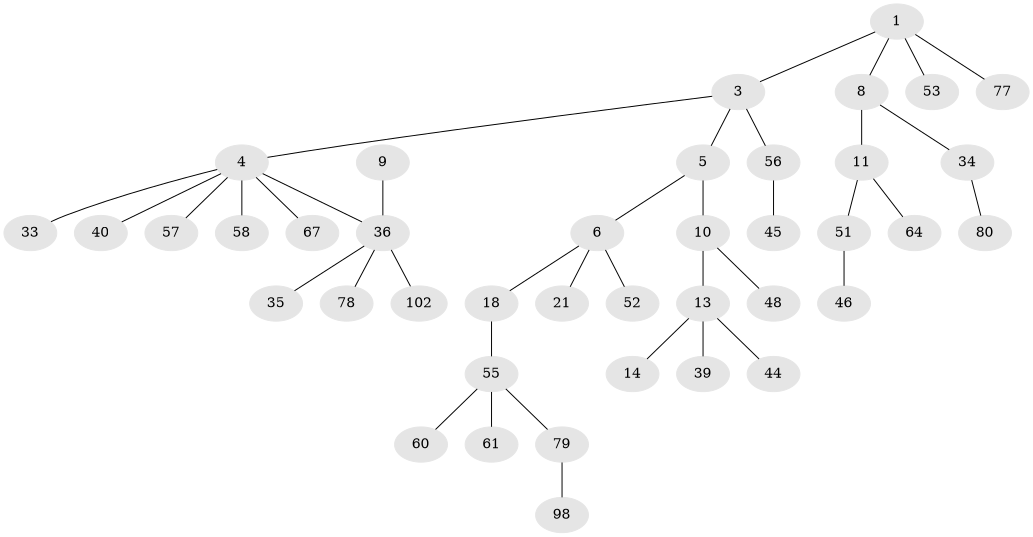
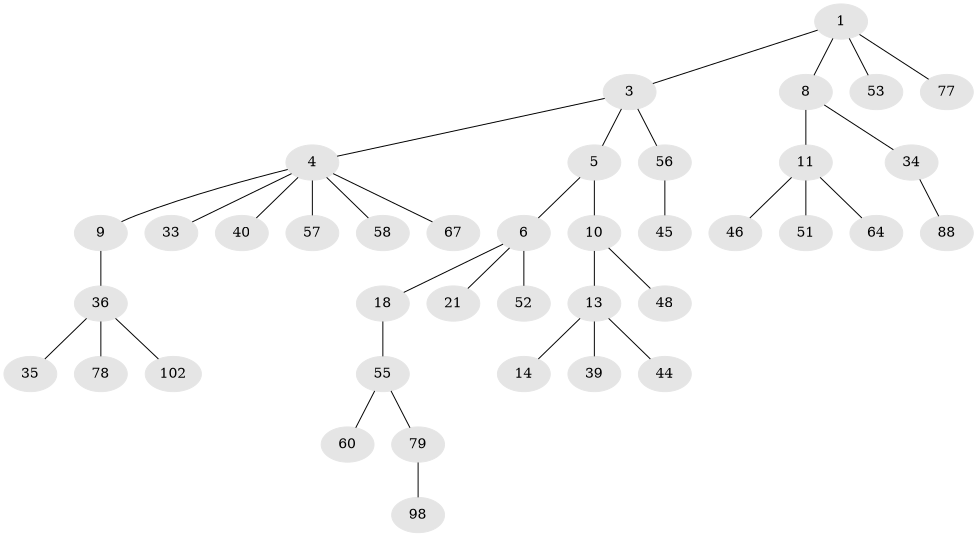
edge "4" -- "36": now "4" -- "9"
node "80": label "80" -> "88"
edge "51" -- "46": now "11" -- "46"
node "61": removed
